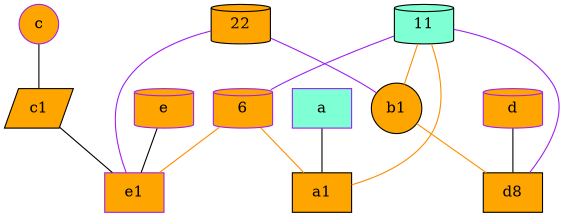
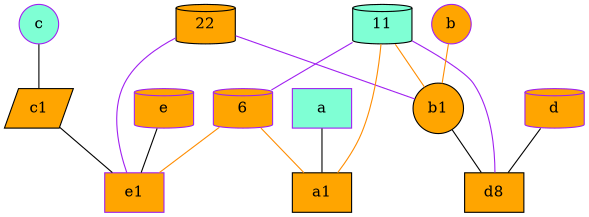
node "c": fillcolor orange -> aquamarine
node "b": added
edge "b1" -- "d8": color darkorange -> black
